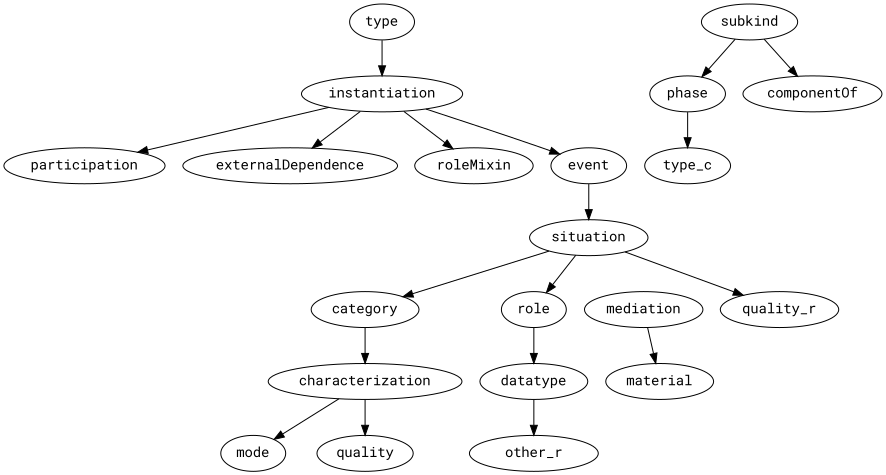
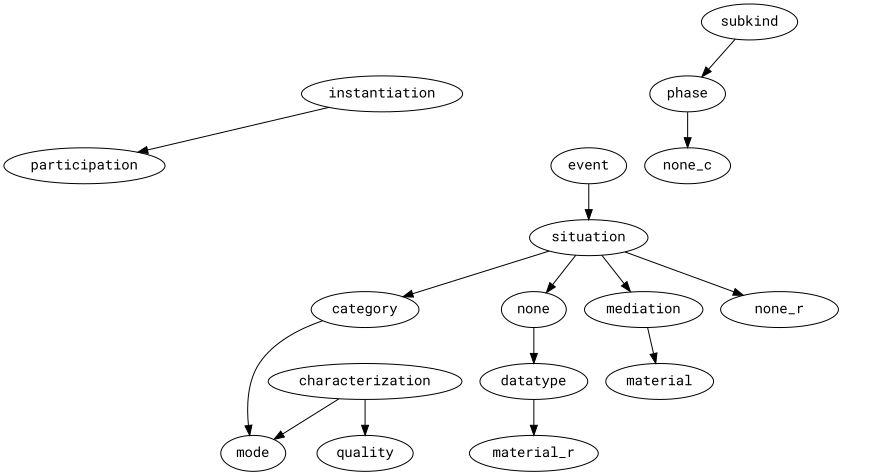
node "type": removed
node "componentOf": removed
edge "instantiation" -> "event": removed
node "externalDependence": removed
node "roleMixin": removed
node "type_c": label "type_c" -> "none_c"
edge "situation" -> "mediation": added
node "role": label "role" -> "none"
node "quality_r": label "quality_r" -> "none_r"
edge "category" -> "characterization": now "category" -> "mode"
node "other_r": label "other_r" -> "material_r"
